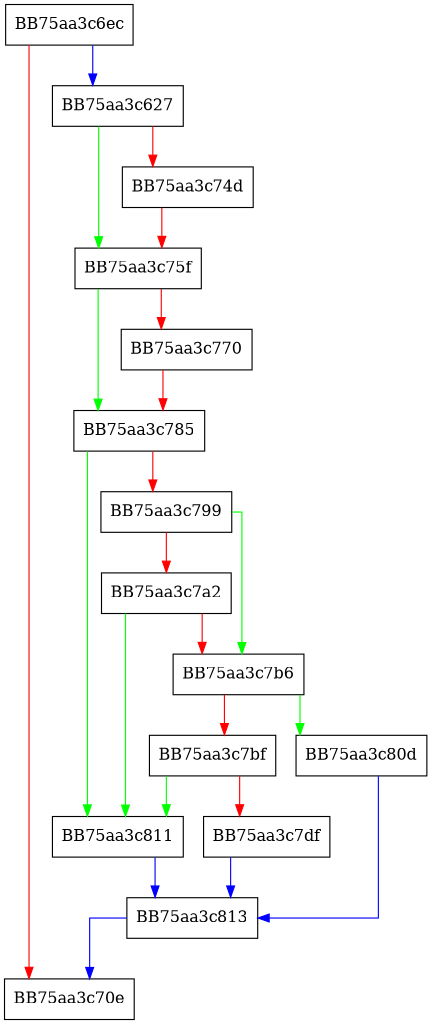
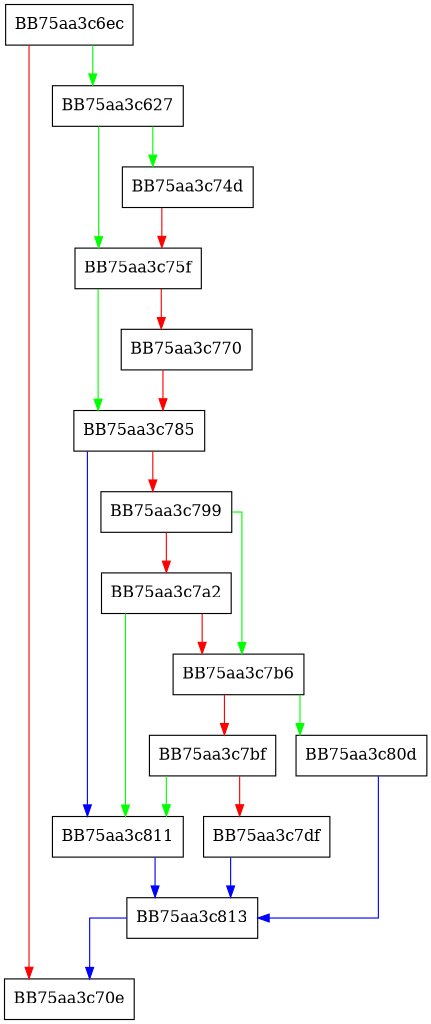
edge "BB75aa3c6ec" -> "BB75aa3c627": color blue -> green
edge "BB75aa3c627" -> "BB75aa3c74d": color red -> green
edge "BB75aa3c785" -> "BB75aa3c811": color green -> blue
